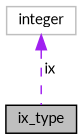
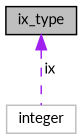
edge "ix_type" -> "integer": reversed
